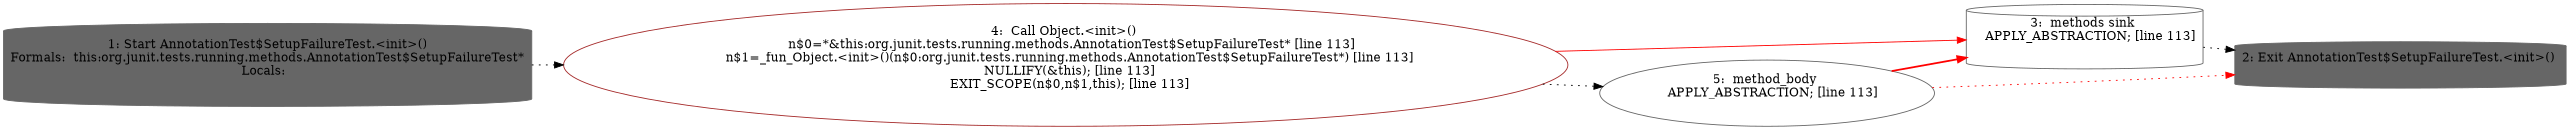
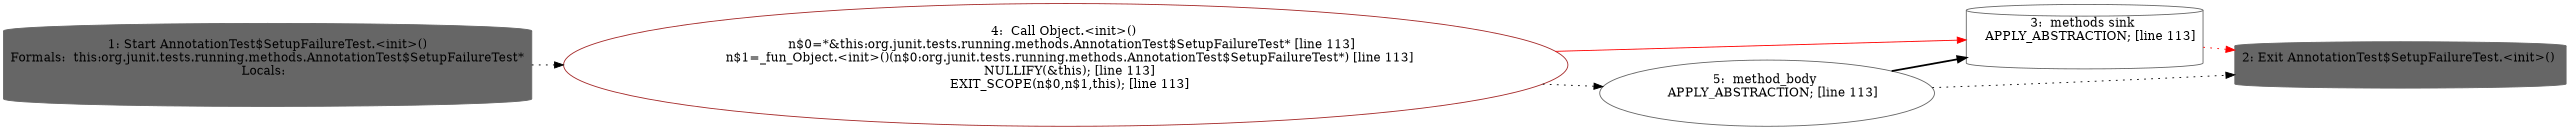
edge "3:  methods sink APPLY_ABSTRACTION; [line 113]" -> "2: Exit AnnotationTest$SetupFailureTest.<init>()": color black -> red
edge "5:  method_body APPLY_ABSTRACTION; [line 113]" -> "3:  methods sink APPLY_ABSTRACTION; [line 113]": color red -> black
edge "5:  method_body APPLY_ABSTRACTION; [line 113]" -> "2: Exit AnnotationTest$SetupFailureTest.<init>()": color red -> black
